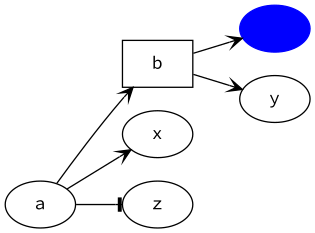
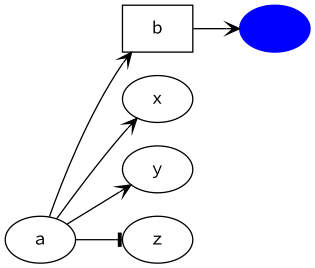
edge "b" -> "y": now "a" -> "y"
